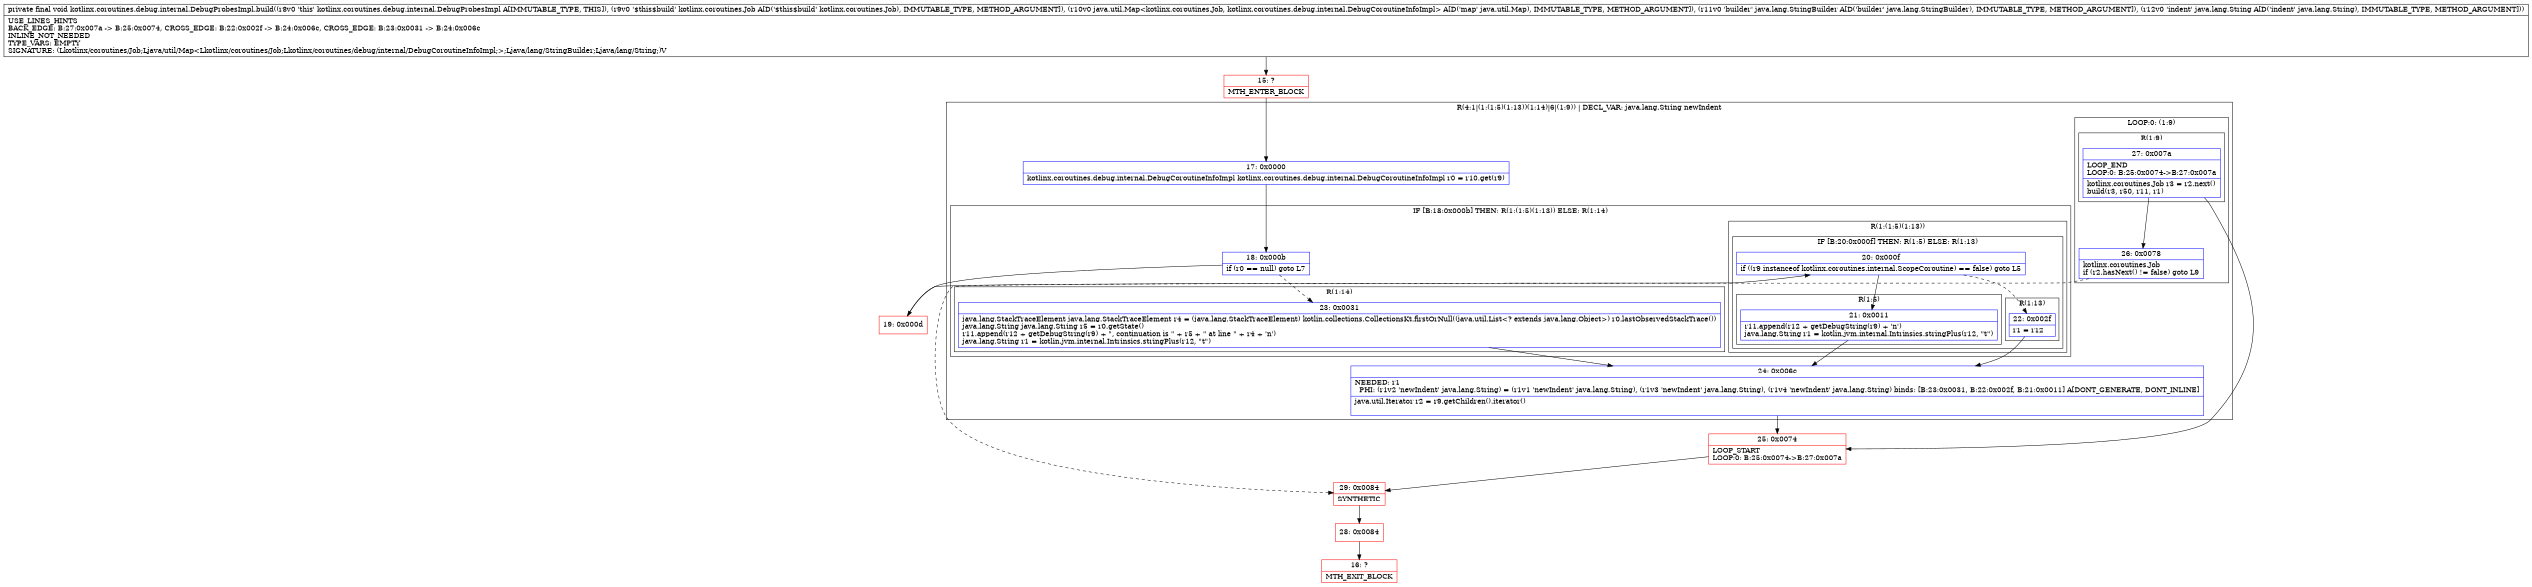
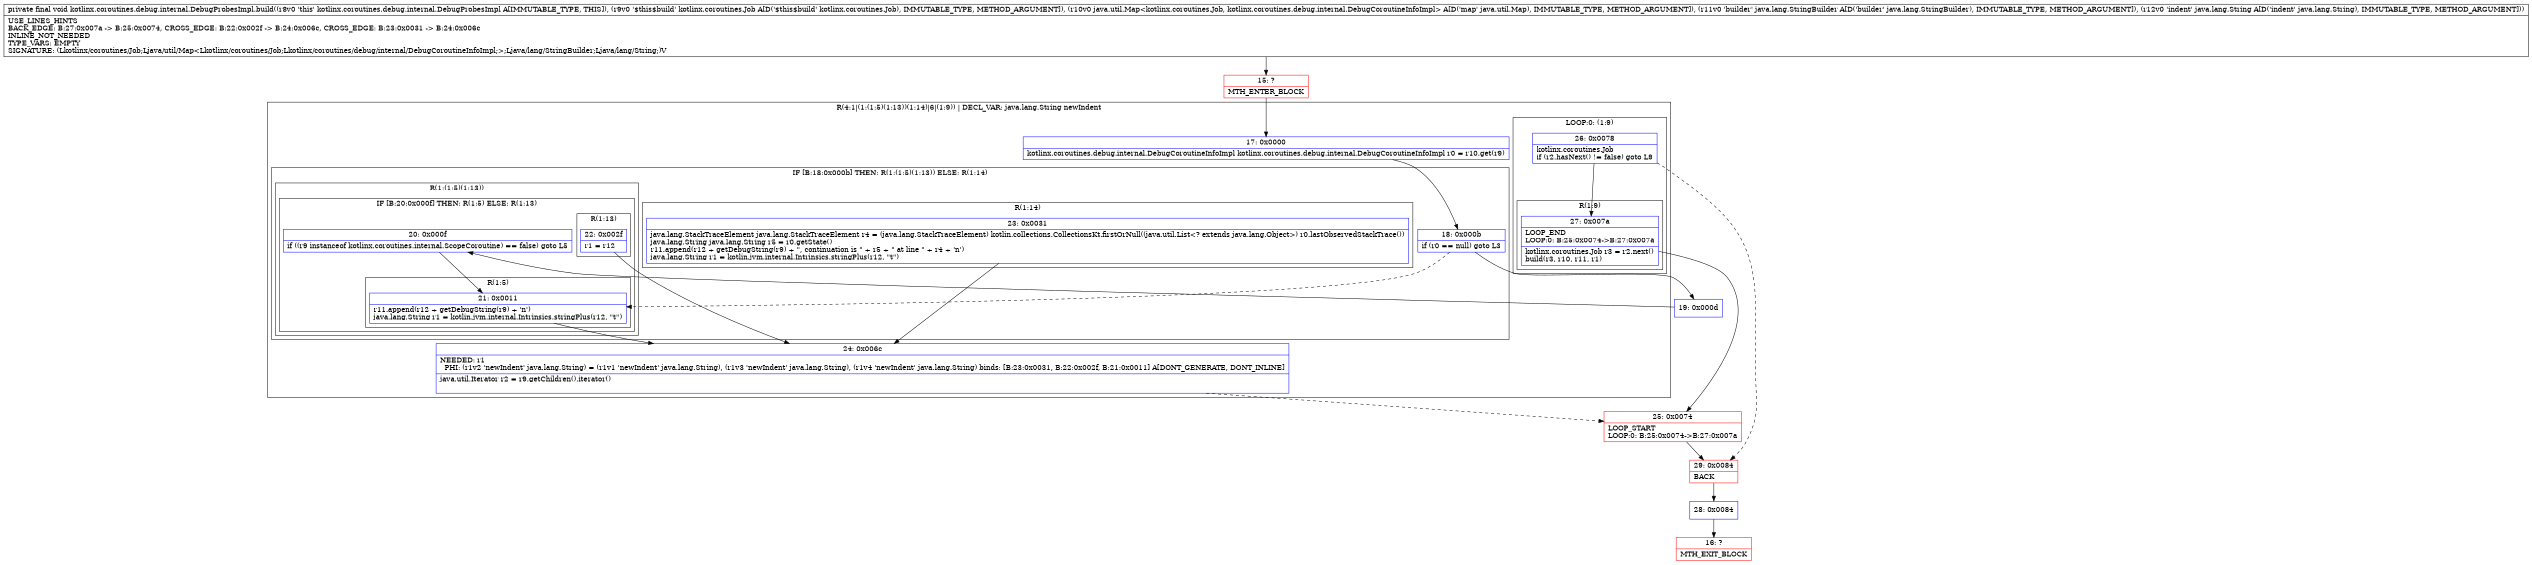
node "27: 0x007a": text "build(r3, r50, r11, r1)" -> "build(r3, r10, r11, r1)"
edge "27: 0x007a" -> "26: 0x0078": reversed
node "18: 0x000b": text "if (r0 == null) goto L7" -> "if (r0 == null) goto L3"
edge "20: 0x000f" -> "22: 0x002f": removed
edge "18: 0x000b" -> "23: 0x0031": now "18: 0x000b" -> "21: 0x0011"
node "19: 0x000d": color red -> blue
edge "24: 0x006c" -> "25: 0x0074": style solid -> dashed
node "29: 0x0084": text "SYNTHETIC" -> "BACK"
node "28: 0x0084": color red -> blue
